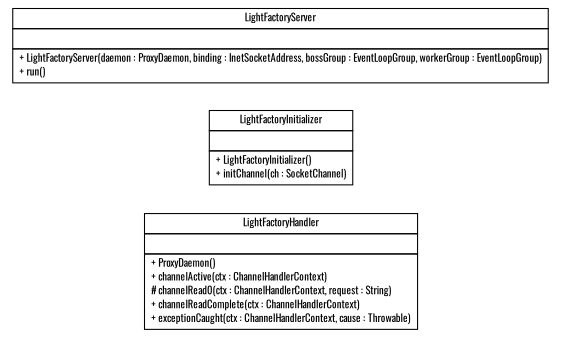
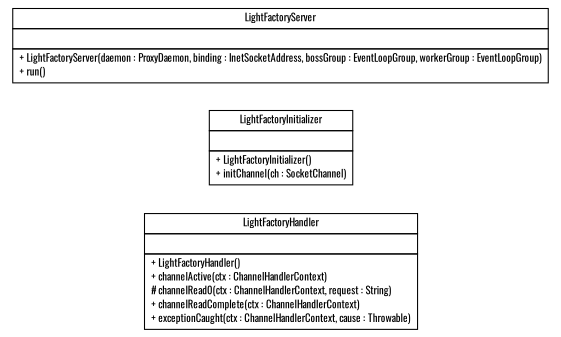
node "LightFactoryHandler": text "+ ProxyDaemon()" -> "+ LightFactoryHandler()"
